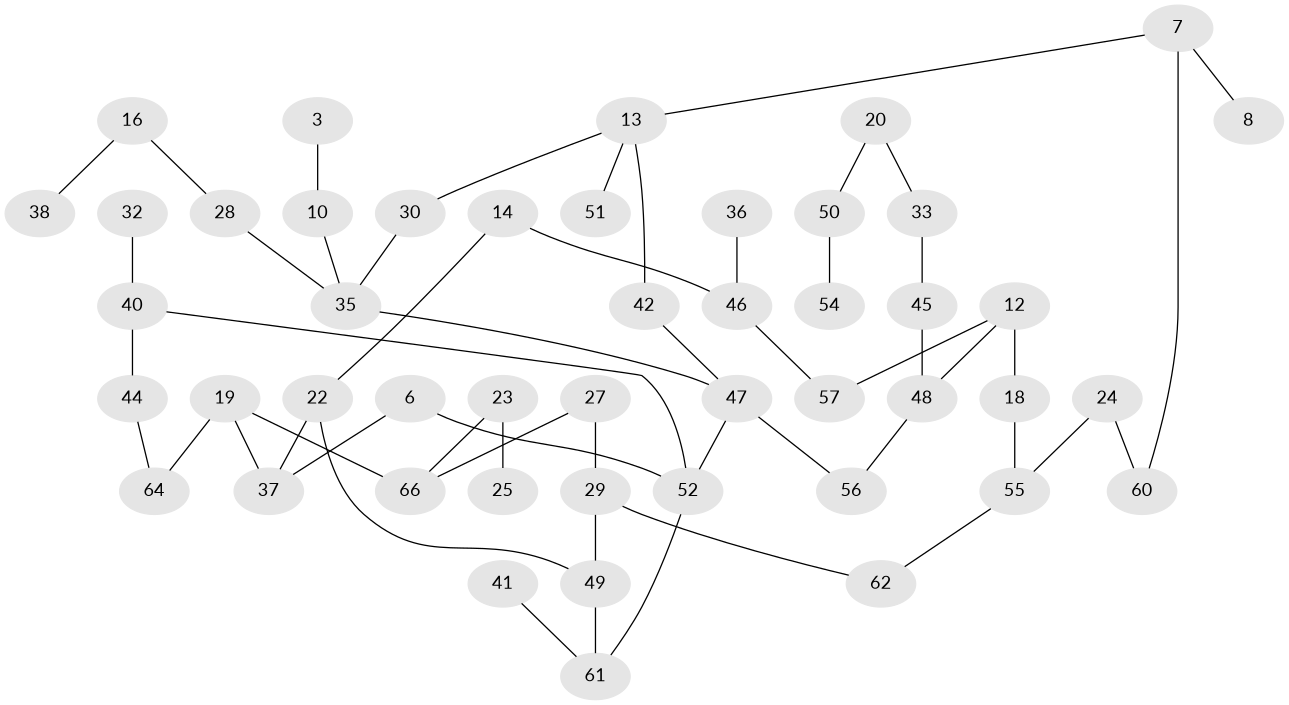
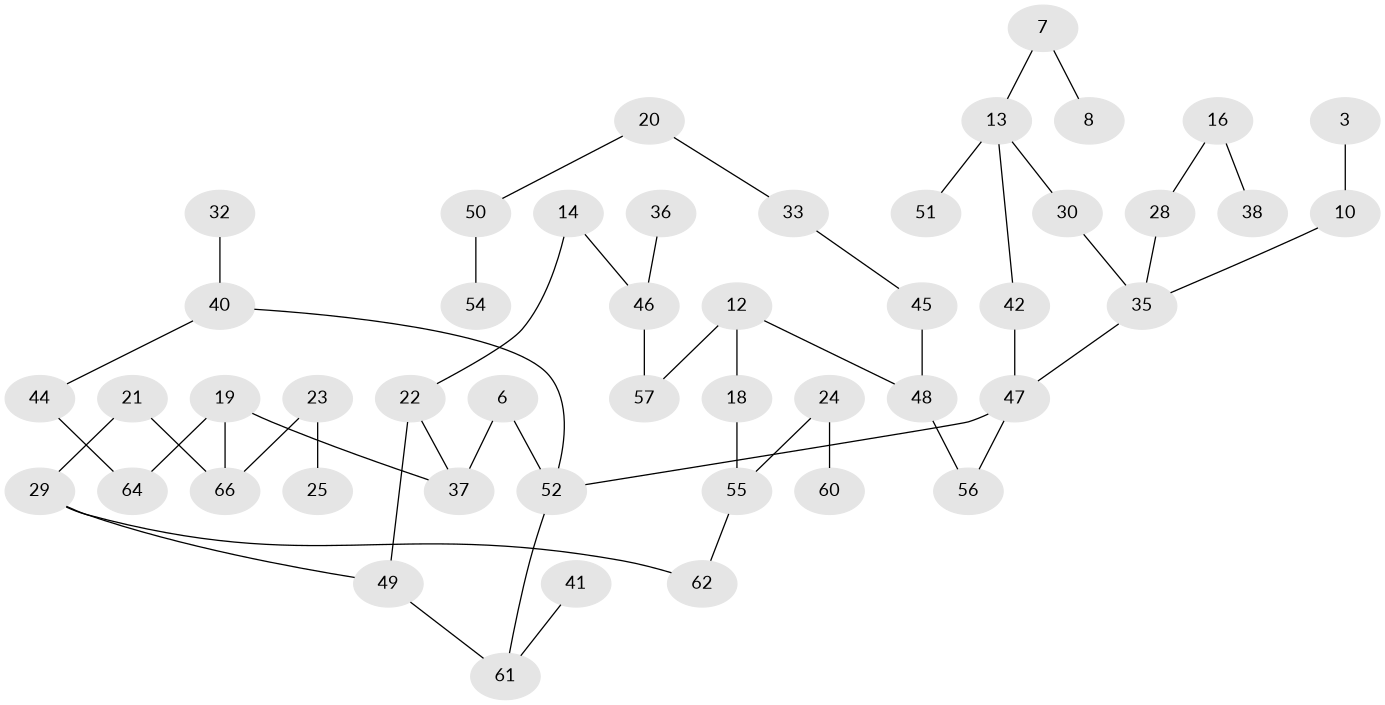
edge "7" -- "60": removed
node "27": label "27" -> "21"
